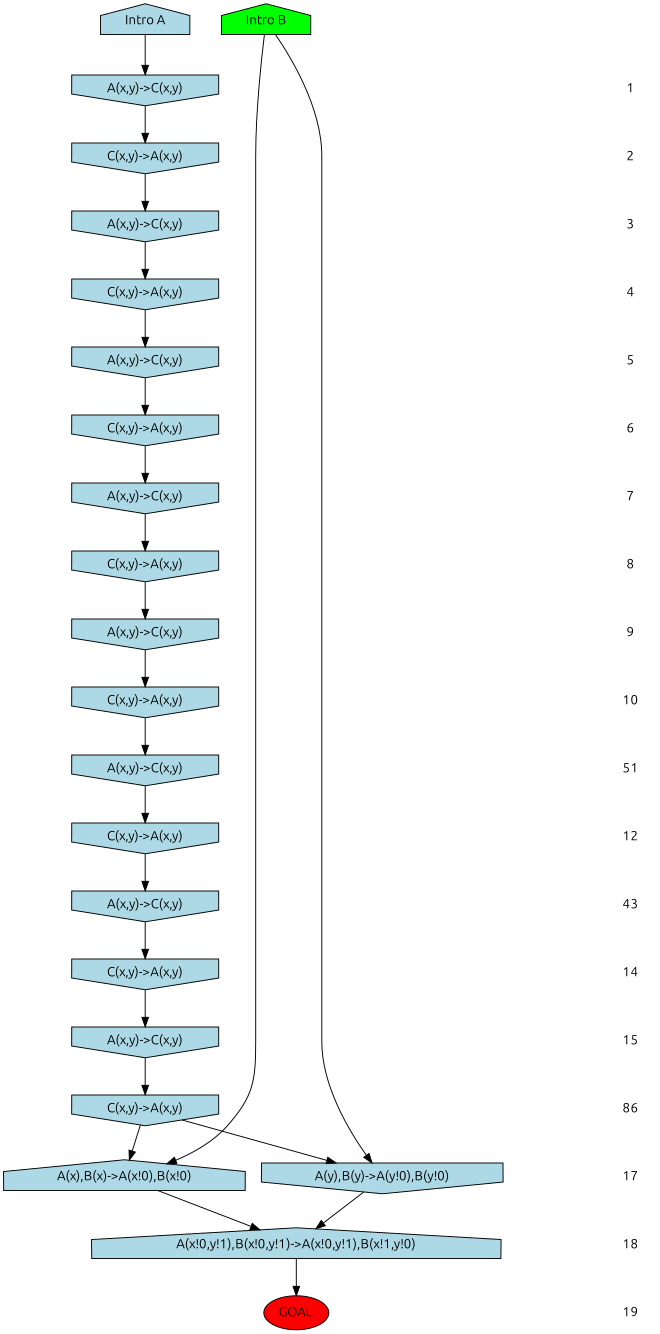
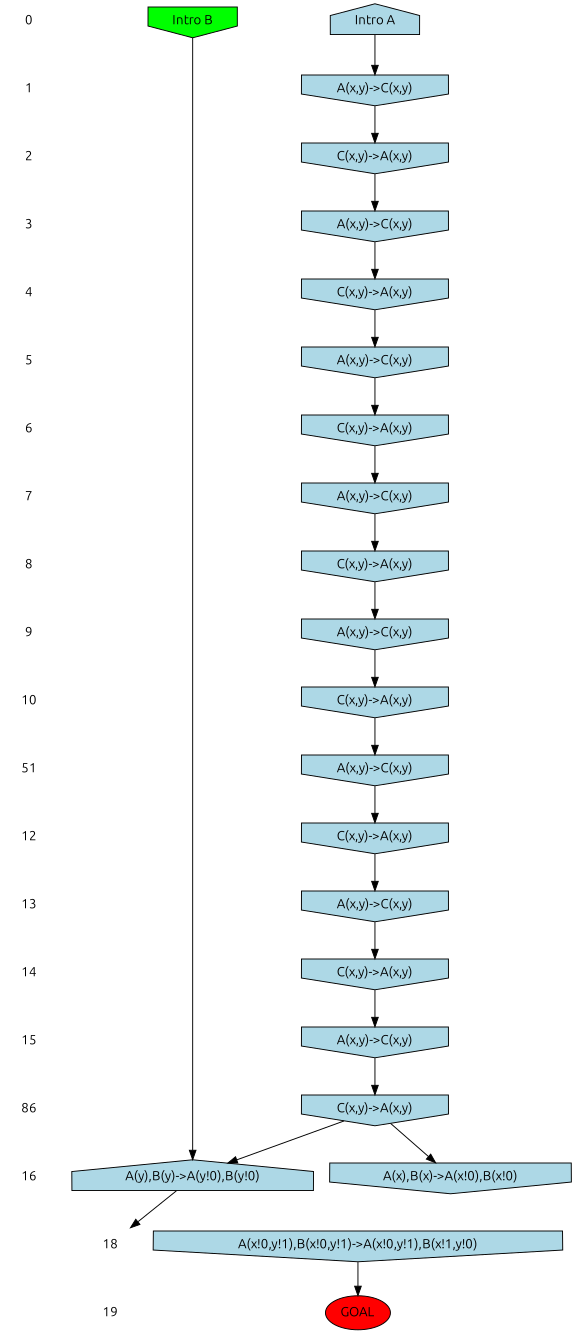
node "0": added
node "Intro B": shape house -> invhouse
edge "Intro B" -> "A(x),B(x)->A(x!0),B(x!0)": removed
node "43": label "43" -> "13"
node "A(x),B(x)->A(x!0),B(x!0)": shape house -> invhouse
node "A(y),B(y)->A(y!0),B(y!0)": shape invhouse -> house
node "17": label "17" -> "16"
edge "A(y),B(y)->A(y!0),B(y!0)" -> "A(x!0,y!1),B(x!0,y!1)->A(x!0,y!1),B(x!1,y!0)": now "A(y),B(y)->A(y!0),B(y!0)" -> "18"
edge "A(x),B(x)->A(x!0),B(x!0)" -> "A(x!0,y!1),B(x!0,y!1)->A(x!0,y!1),B(x!1,y!0)": removed
node "A(x!0,y!1),B(x!0,y!1)->A(x!0,y!1),B(x!1,y!0)": shape house -> invhouse
